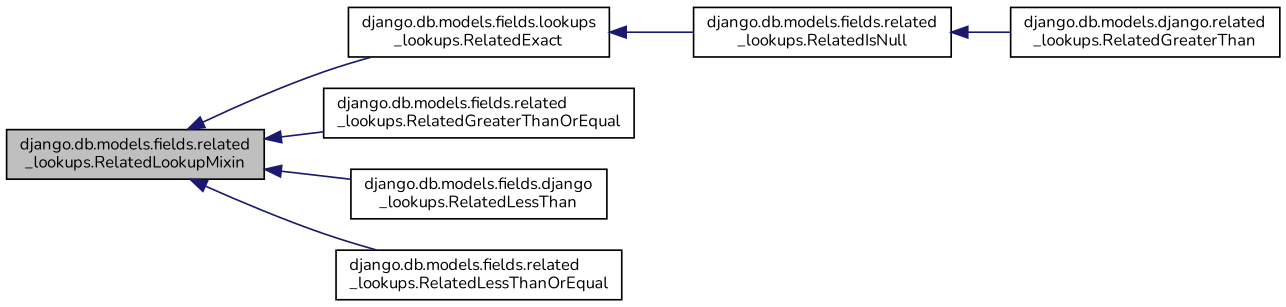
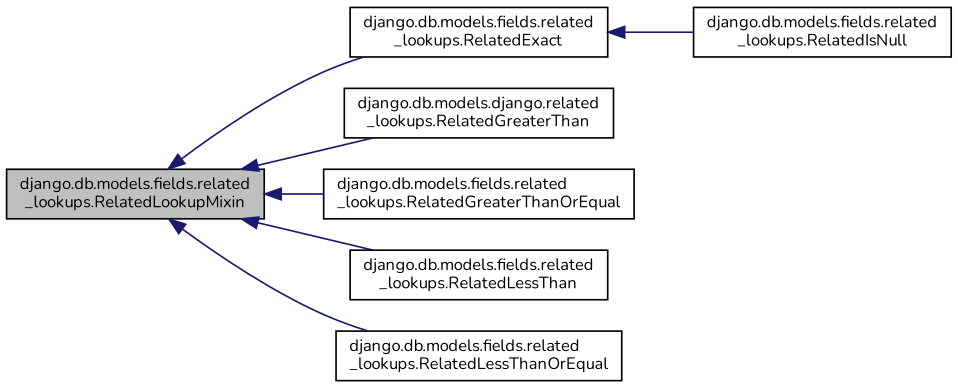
node "django.db.models.fields.lookups _lookups.RelatedExact": label "django.db.models.fields.lookups _lookups.RelatedExact" -> "django.db.models.fields.related _lookups.RelatedExact"
edge "django.db.models.django.related _lookups.RelatedGreaterThan" -> "django.db.models.fields.related _lookups.RelatedIsNull": now "django.db.models.django.related _lookups.RelatedGreaterThan" -> "django.db.models.fields.related _lookups.RelatedLookupMixin"
node "django.db.models.fields.django _lookups.RelatedLessThan": label "django.db.models.fields.django _lookups.RelatedLessThan" -> "django.db.models.fields.related _lookups.RelatedLessThan"
